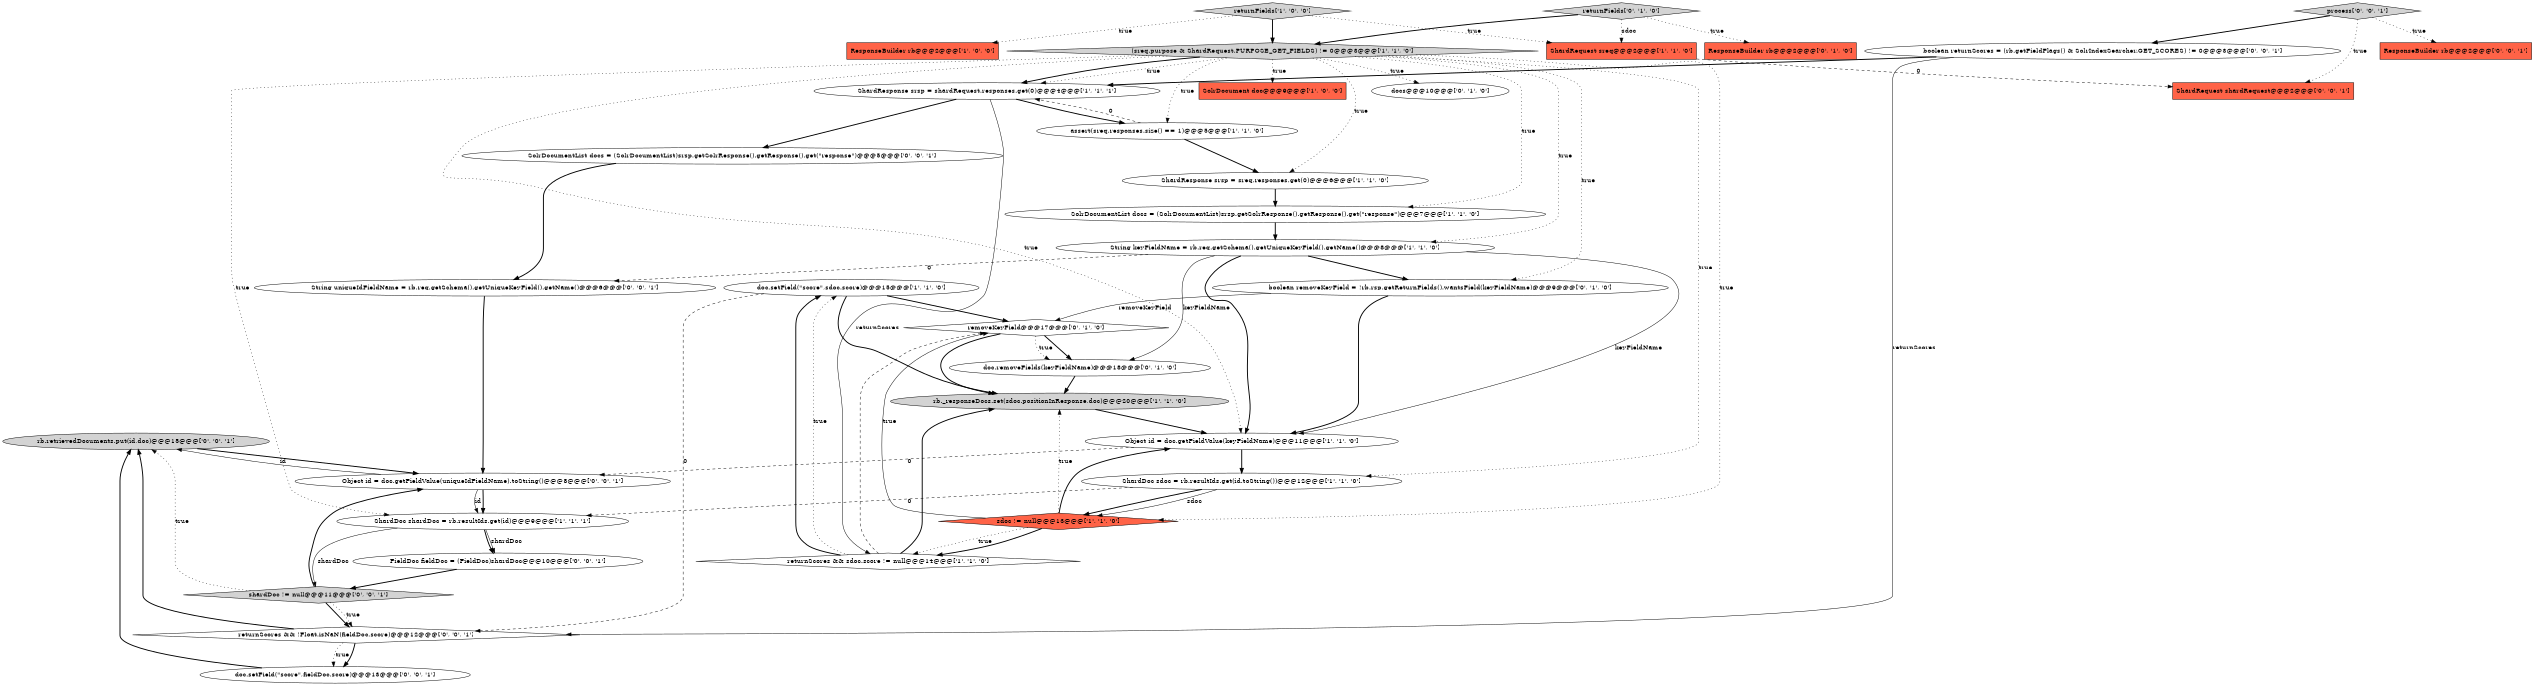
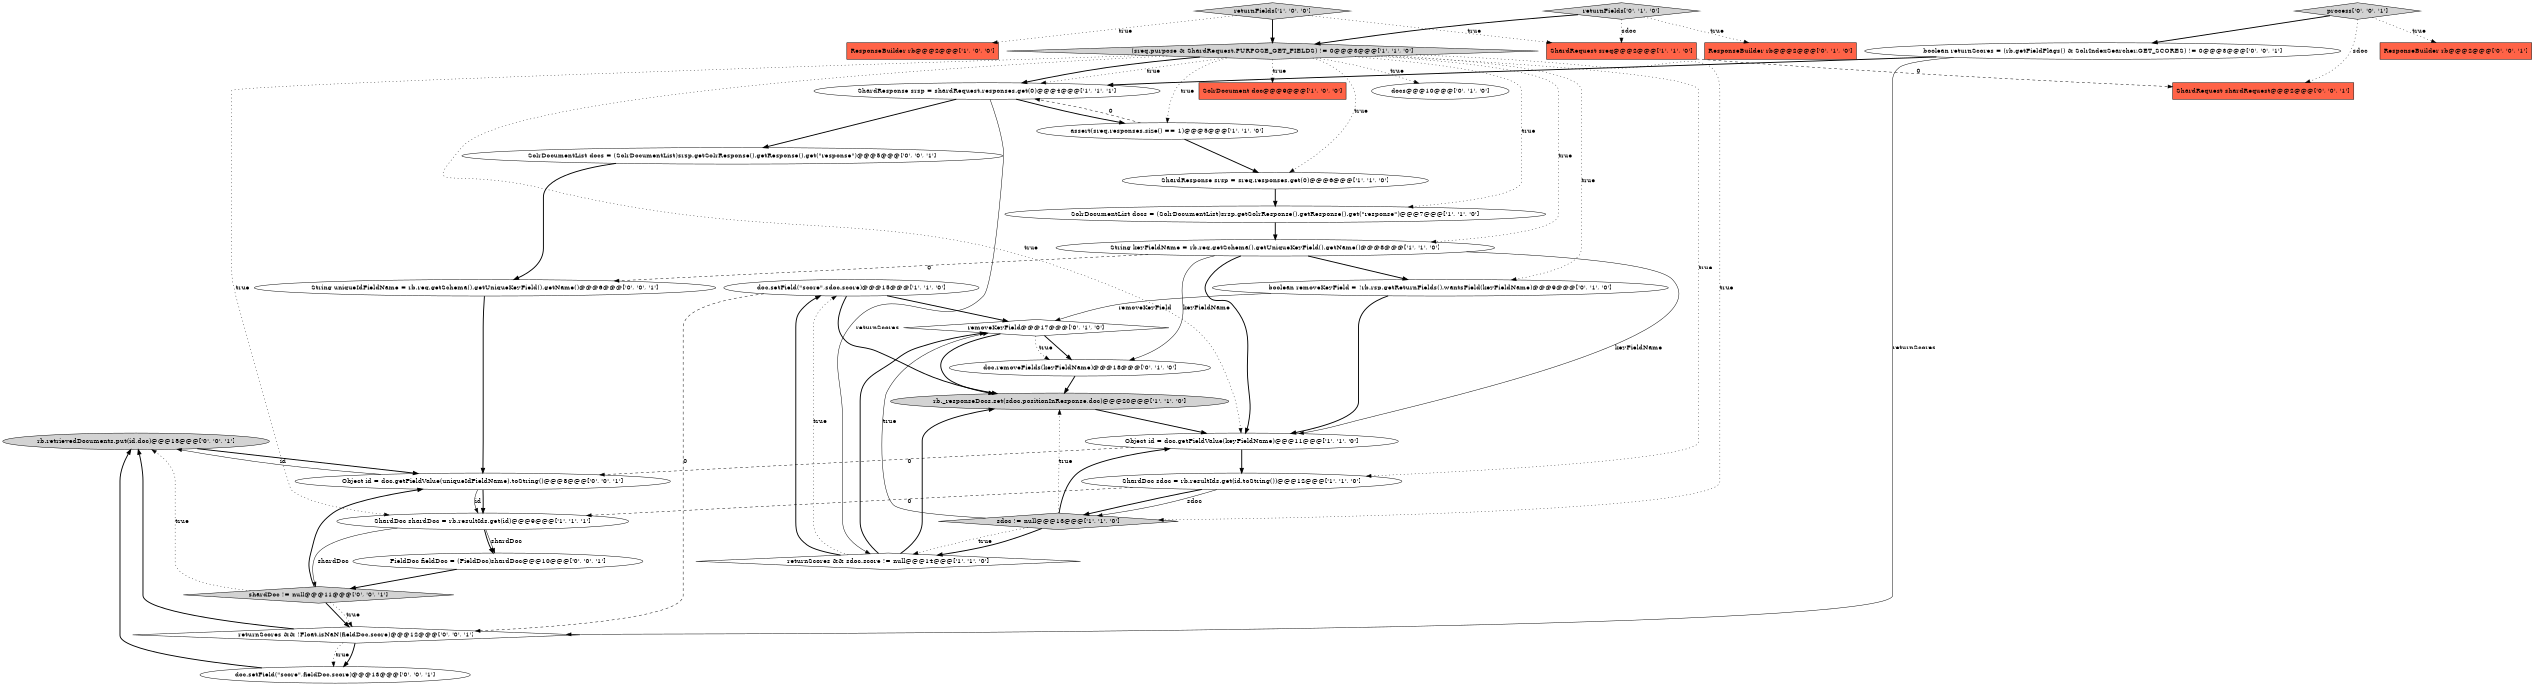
edge "process['0', '0', '1']" -> "ShardRequest shardRequest@@@2@@@['0', '0', '1']": label "true" -> "sdoc"
edge "returnScores && sdoc.score != null@@@14@@@['1', '1', '0']" -> "removeKeyField@@@17@@@['0', '1', '0']": style dashed -> bold
node "sdoc != null@@@13@@@['1', '1', '0']": fillcolor tomato -> lightgray
